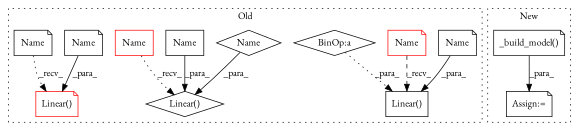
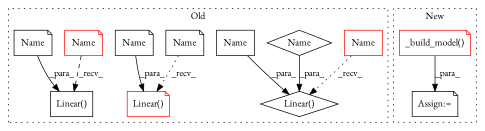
node "BinOp:a": removed
node "_build_model()": color black -> red
